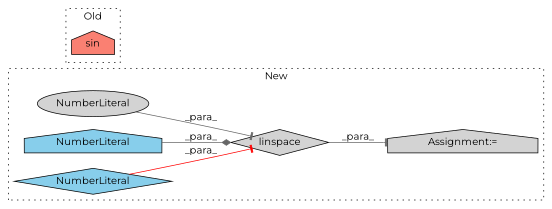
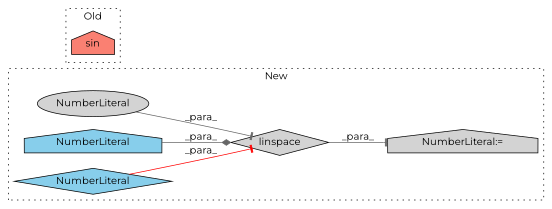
node "Assignment:=": label "Assignment:=" -> "NumberLiteral:="
